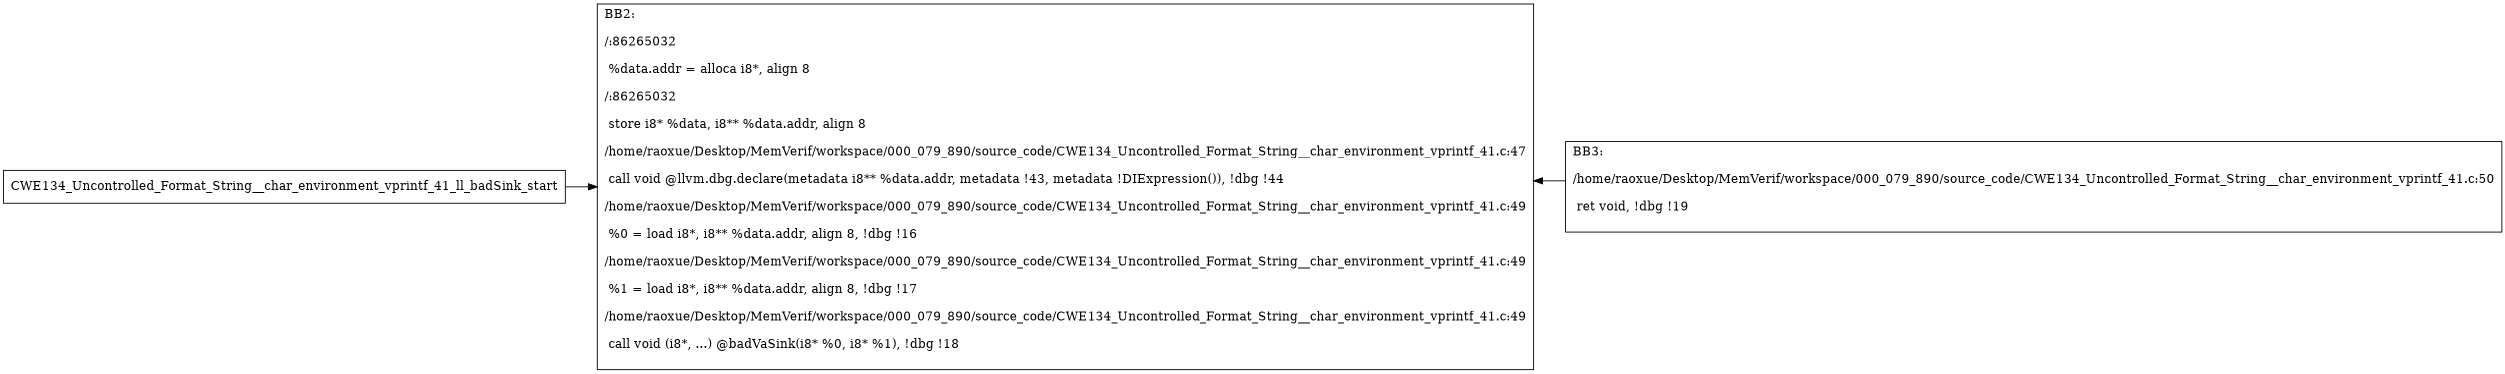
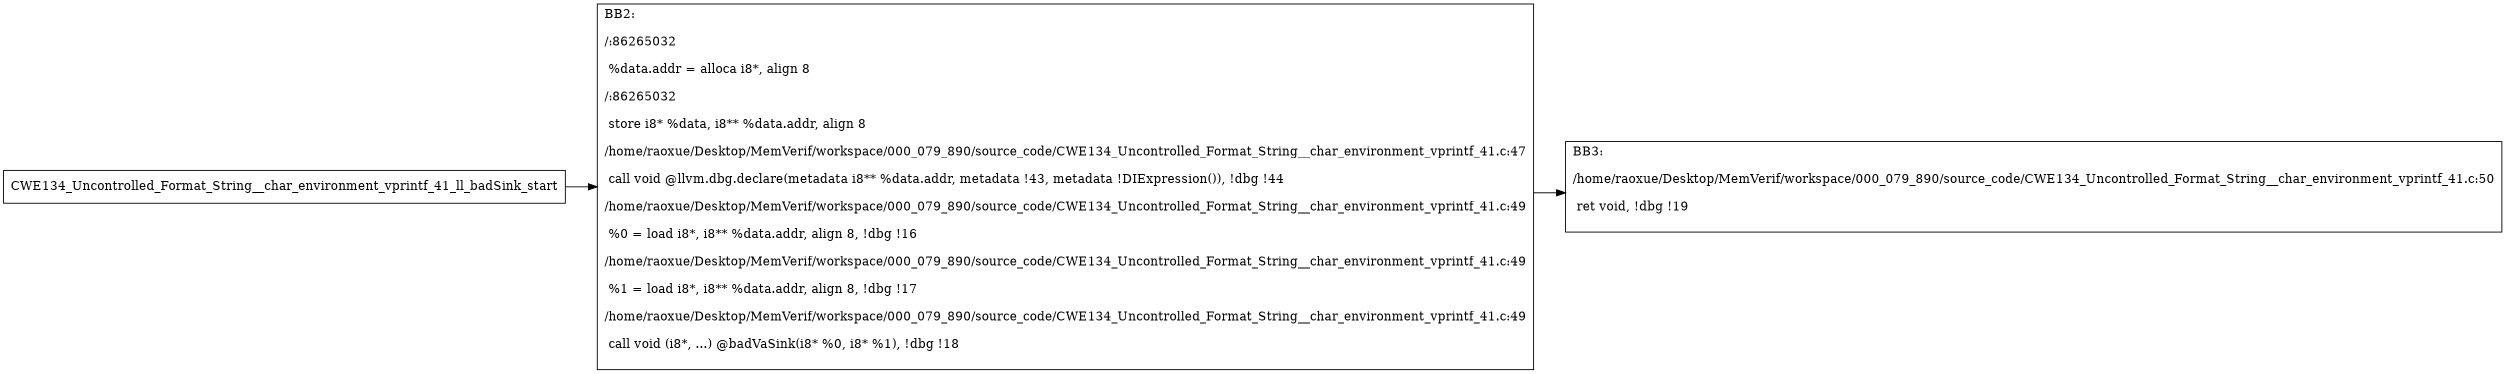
edge "BB3:" -> "BB2:": reversed
